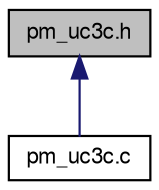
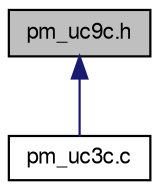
node "pm_uc3c.h": label "pm_uc3c.h" -> "pm_uc9c.h"
